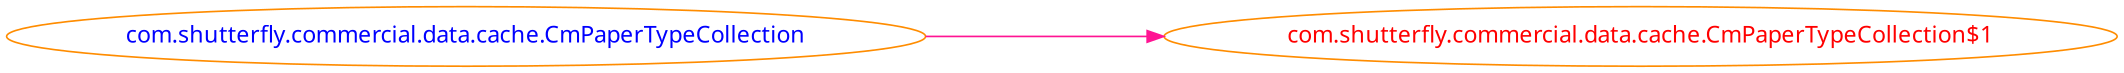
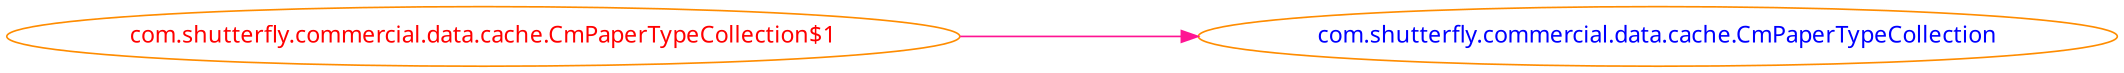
edge "com.shutterfly.commercial.data.cache.CmPaperTypeCollection" -> "com.shutterfly.commercial.data.cache.CmPaperTypeCollection$1": reversed
